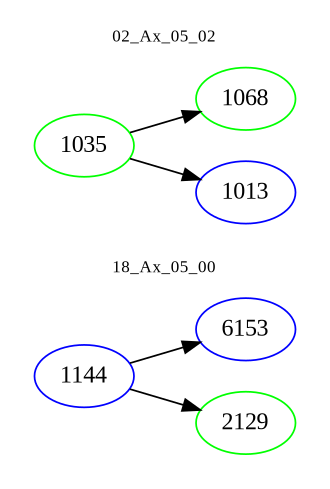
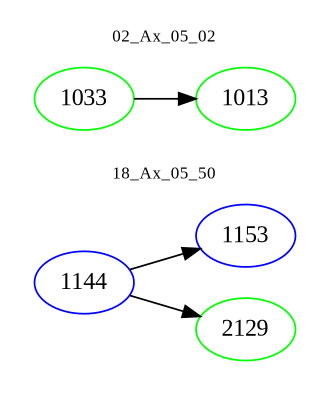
node "1068": removed
node "1035": label "1035" -> "1033"
node "1013": color blue -> green
cluster "18_Ax_05_00": label "18_Ax_05_00" -> "18_Ax_05_50"
node "6153": label "6153" -> "1153"
